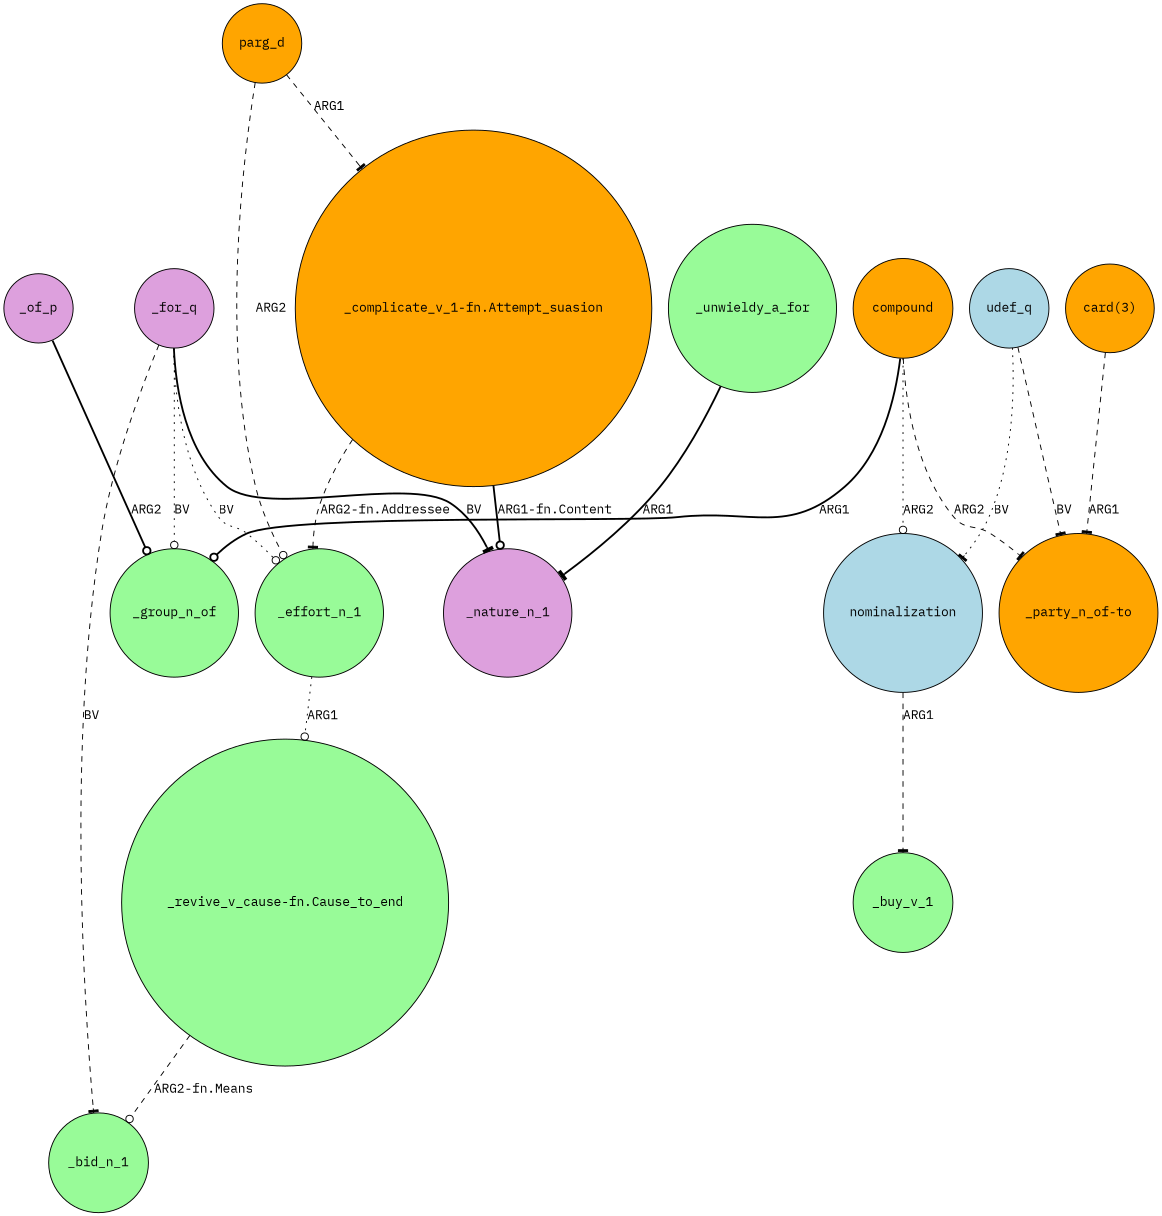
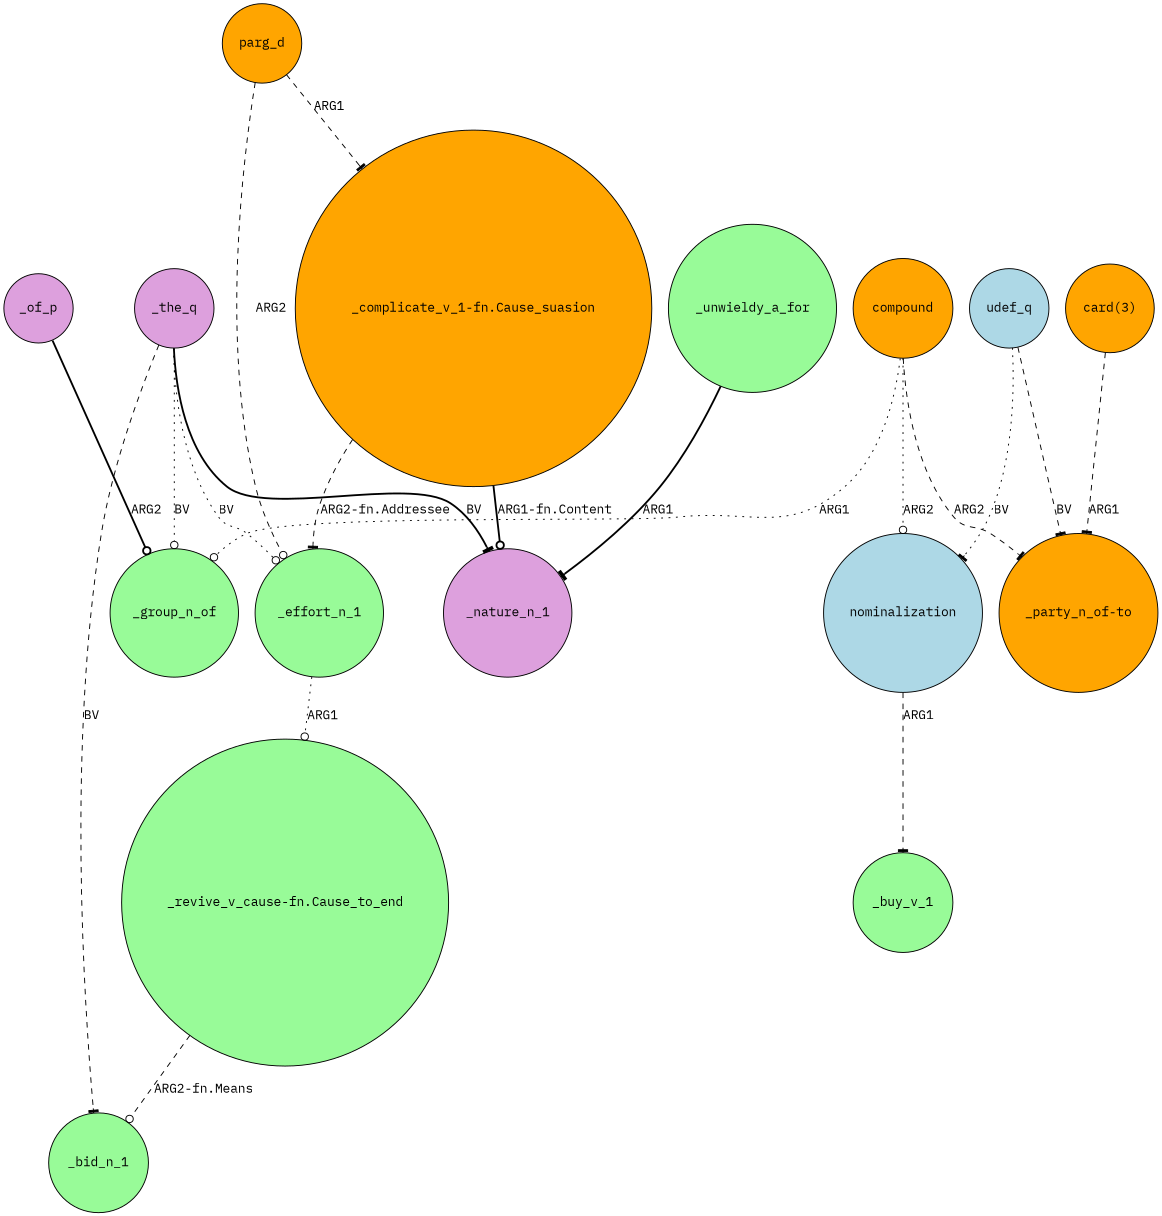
node "_for_q": label "_for_q" -> "_the_q"
node "_complicate_v_1-fn.Attempt_suasion": label "_complicate_v_1-fn.Attempt_suasion" -> "_complicate_v_1-fn.Cause_suasion"
edge "compound" -> "_group_n_of": style bold -> dotted
